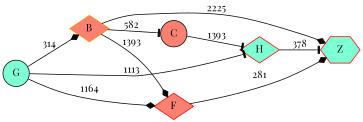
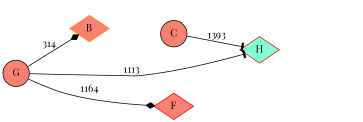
edge "B" -> "C": removed, label "582"
node "Z": removed
edge "B" -> "F": removed, label "1393"
node "G": fillcolor aquamarine -> salmon
